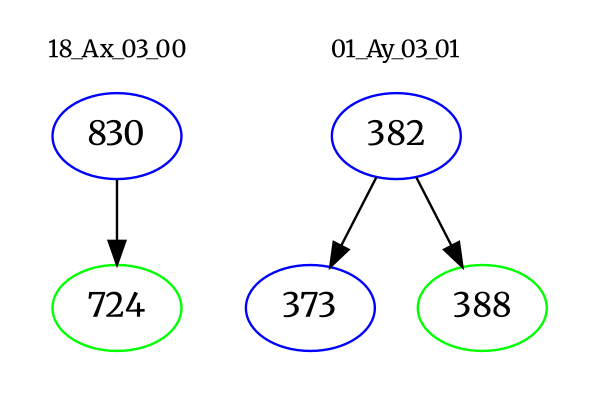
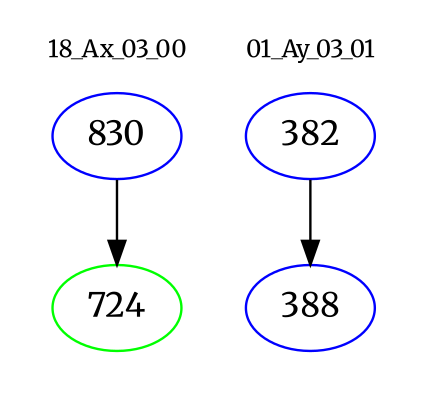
node "373": removed
node "388": color green -> blue
